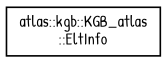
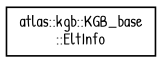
node "atlas::kgb::KGB_atlas ::EltInfo": label "atlas::kgb::KGB_atlas ::EltInfo" -> "atlas::kgb::KGB_base ::EltInfo"
